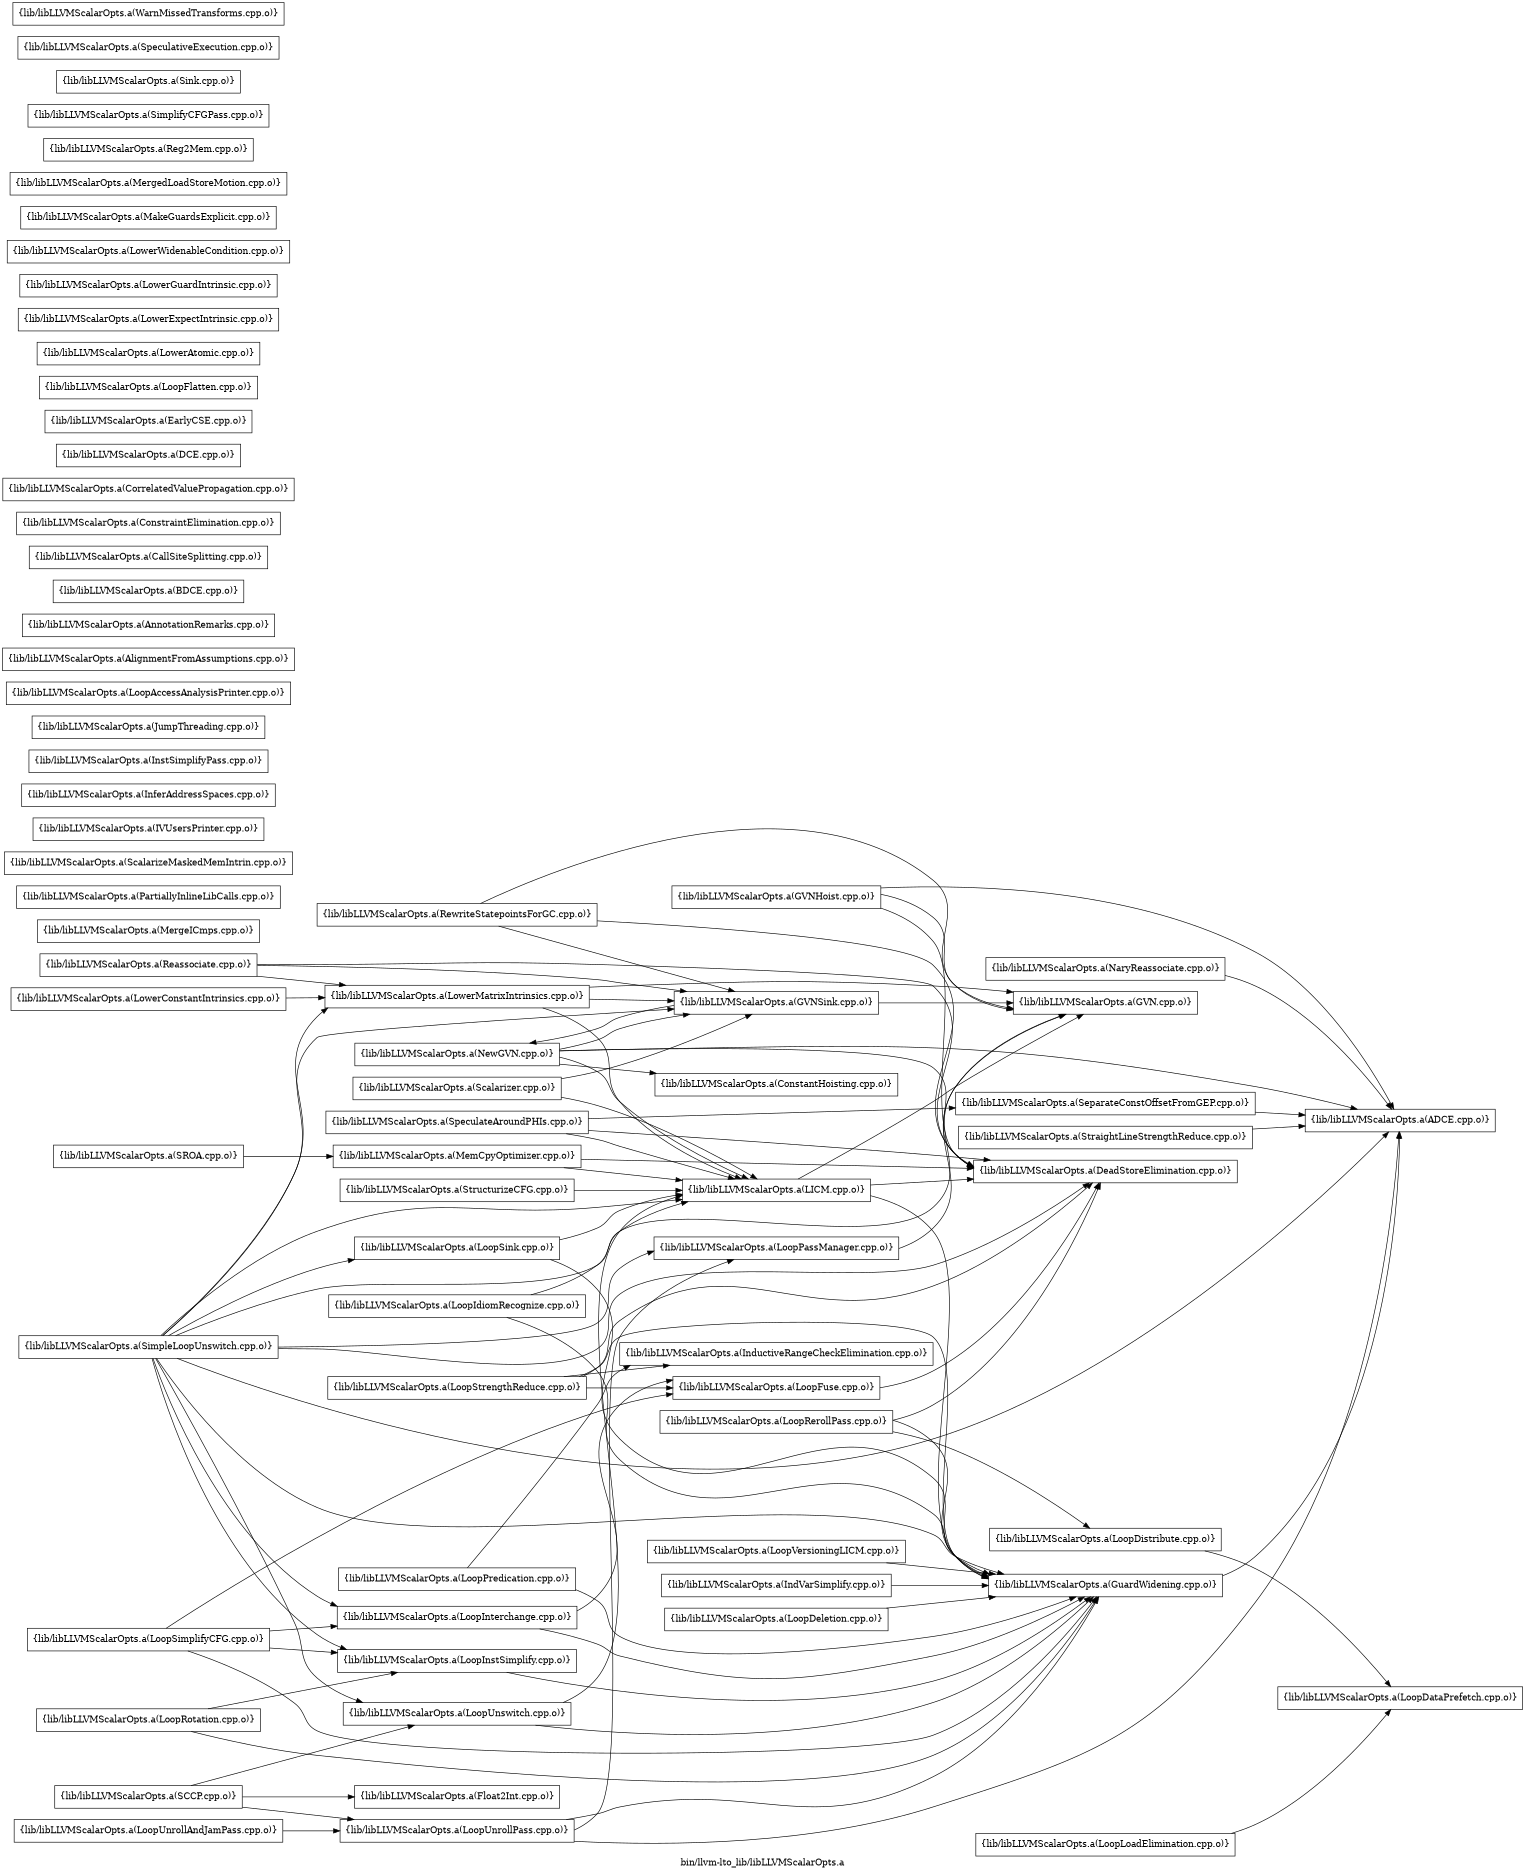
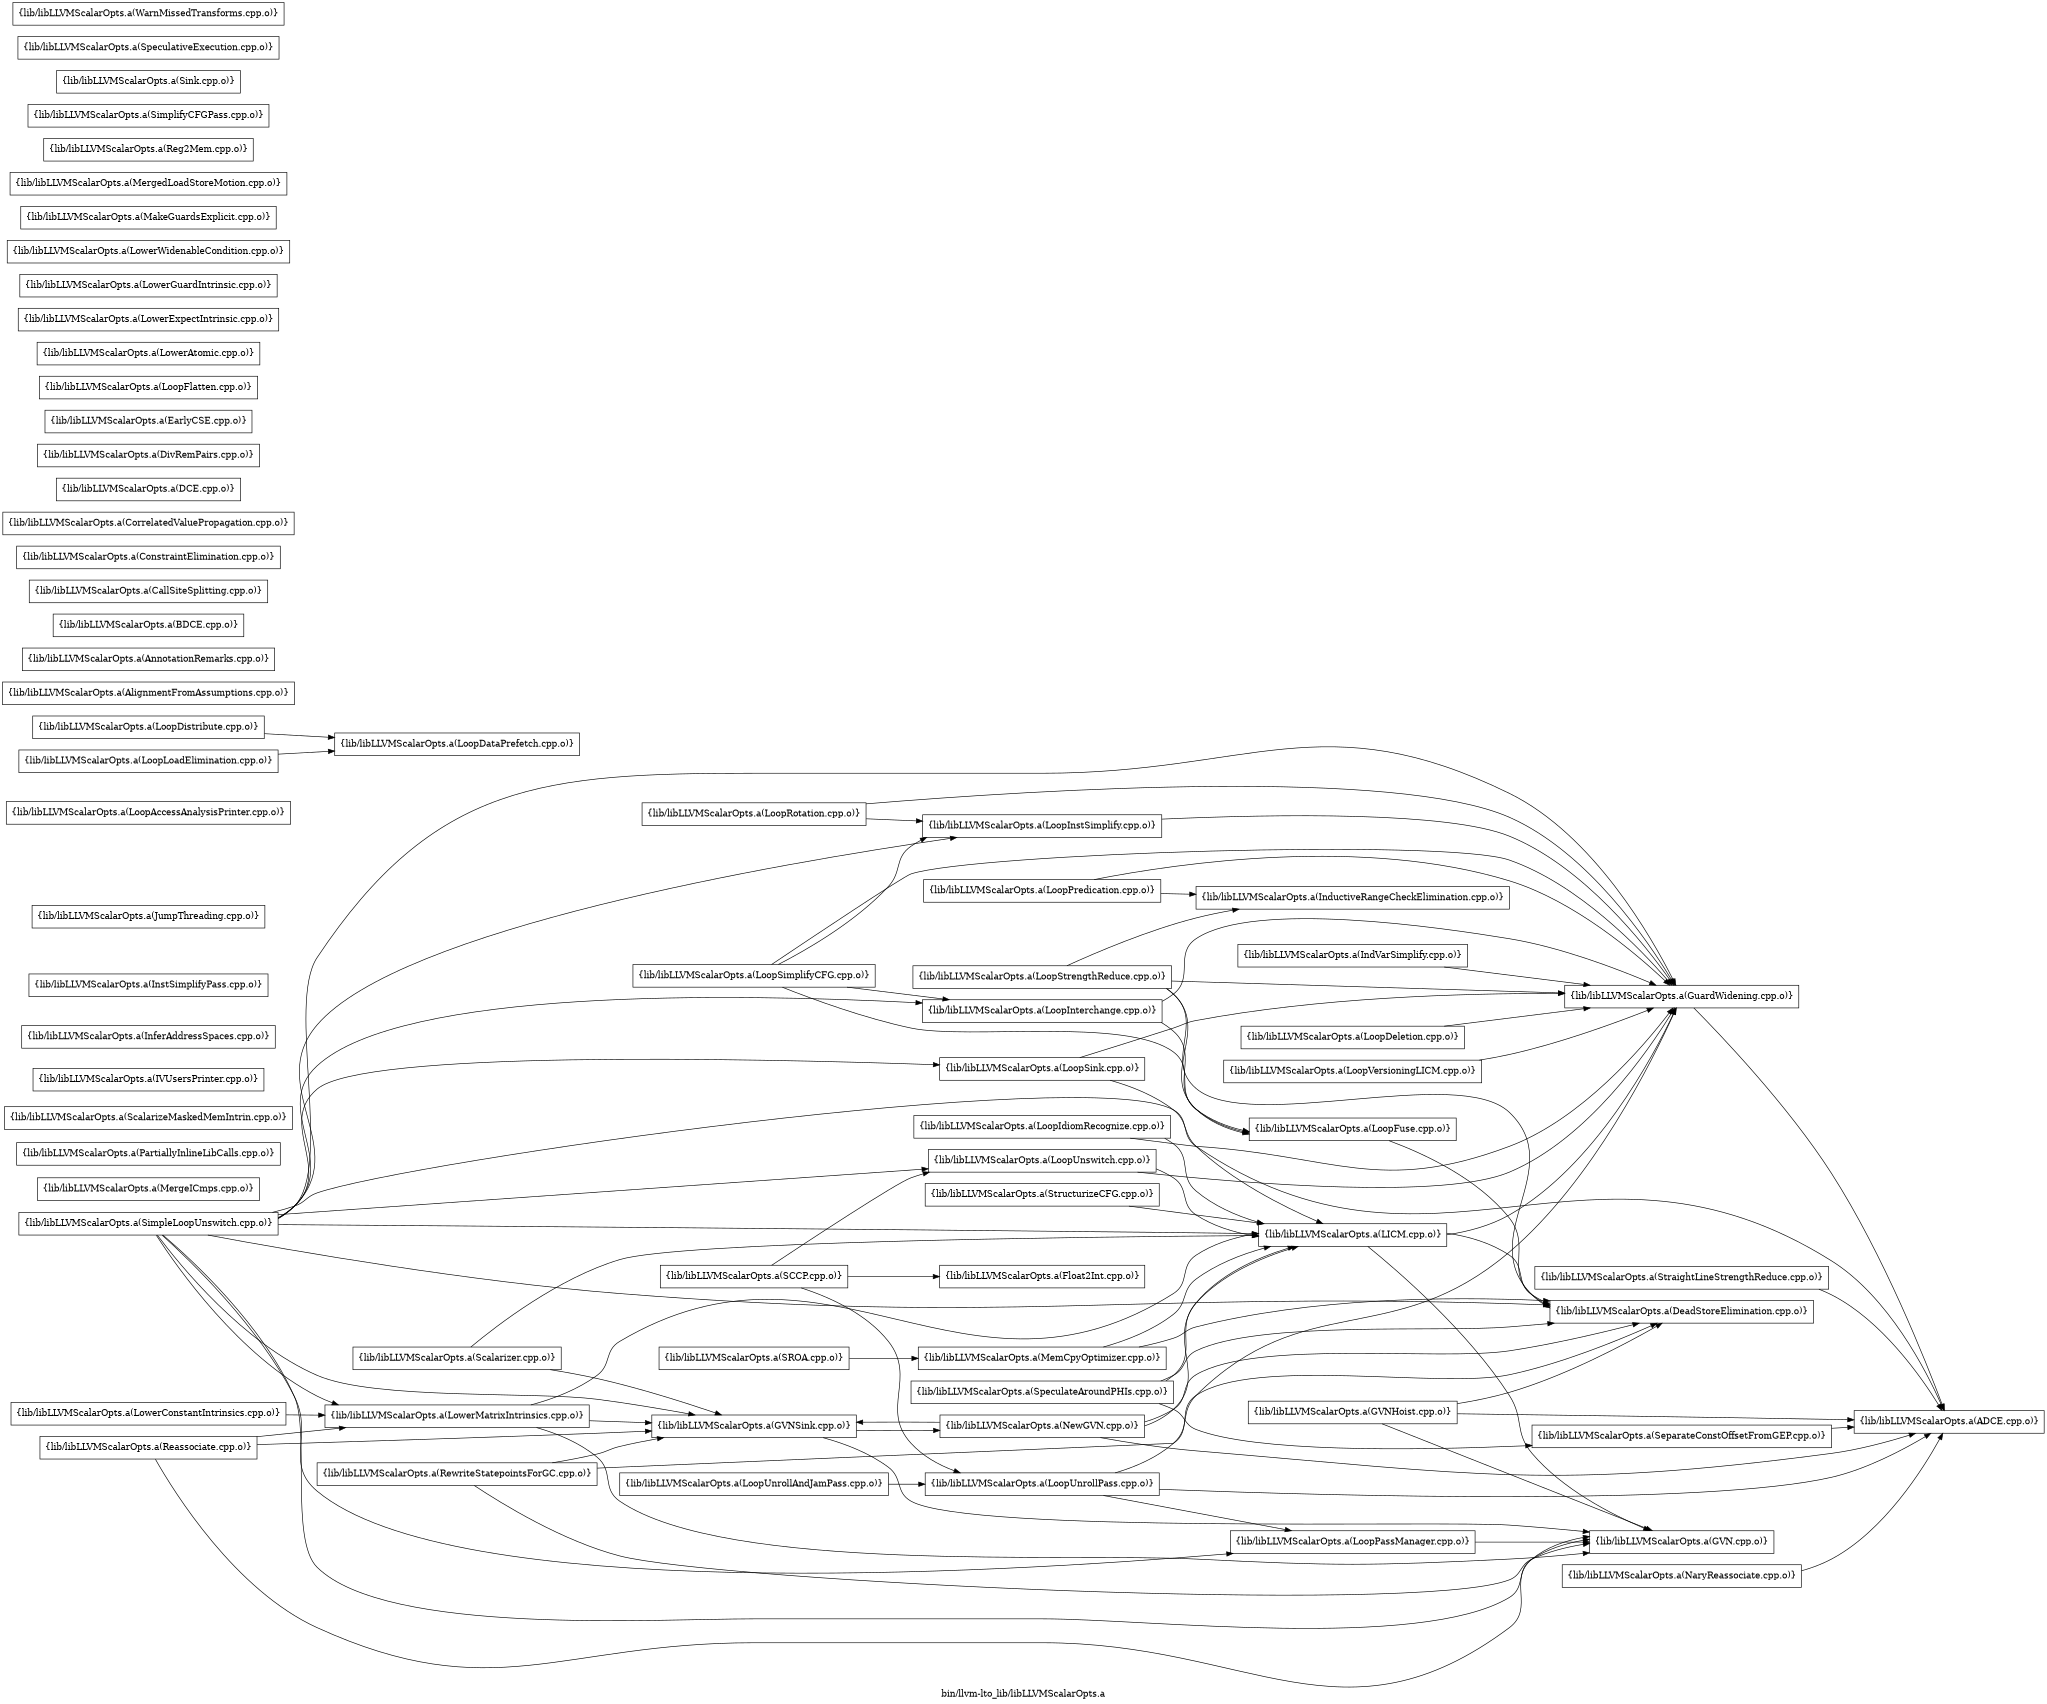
node "{lib/libLLVMScalarOpts.a(DivRemPairs.cpp.o)}": added
edge "{lib/libLLVMScalarOpts.a(Reassociate.cpp.o)}" -> "{lib/libLLVMScalarOpts.a(DeadStoreElimination.cpp.o)}": now "{lib/libLLVMScalarOpts.a(Reassociate.cpp.o)}" -> "{lib/libLLVMScalarOpts.a(GVN.cpp.o)}"
node "{lib/libLLVMScalarOpts.a(ConstantHoisting.cpp.o)}": removed
node "{lib/libLLVMScalarOpts.a(LoopRerollPass.cpp.o)}": removed
